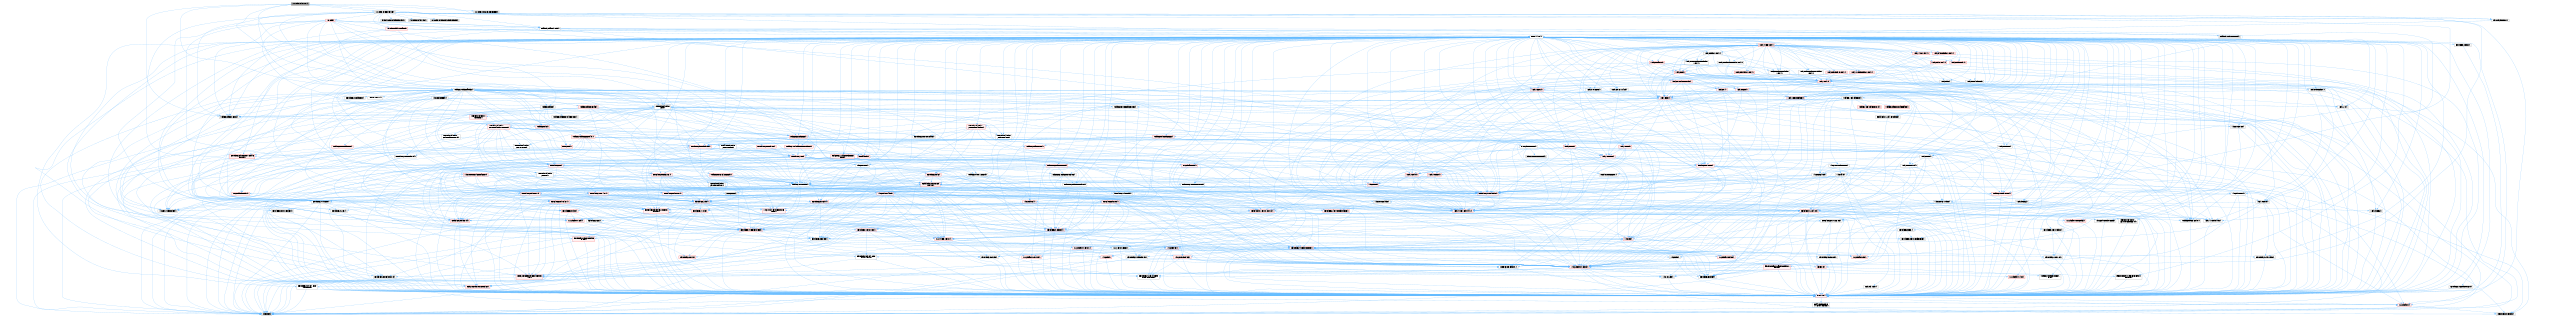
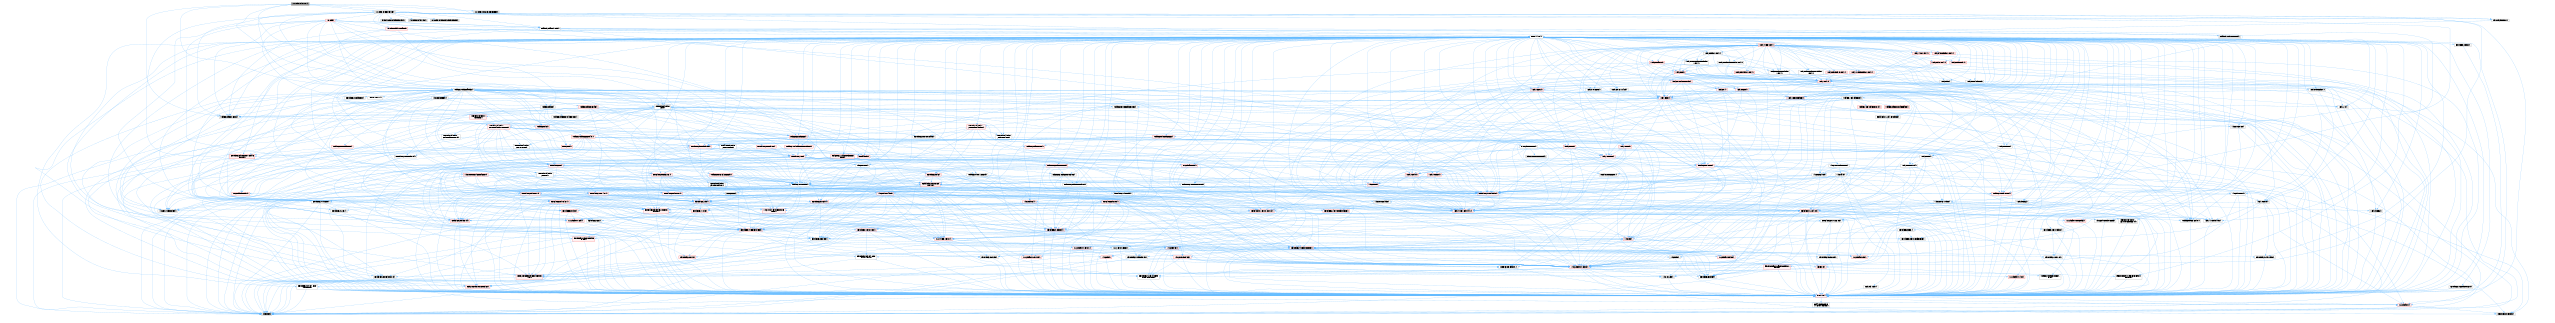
node "Templates/RemoveExtent.h": removed
